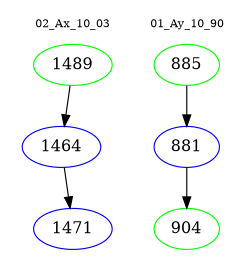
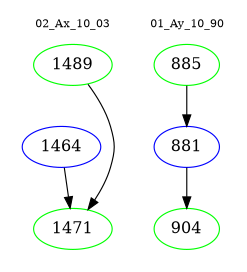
edge "1489" -> "1464": now "1489" -> "1471"
node "1471": color blue -> green
